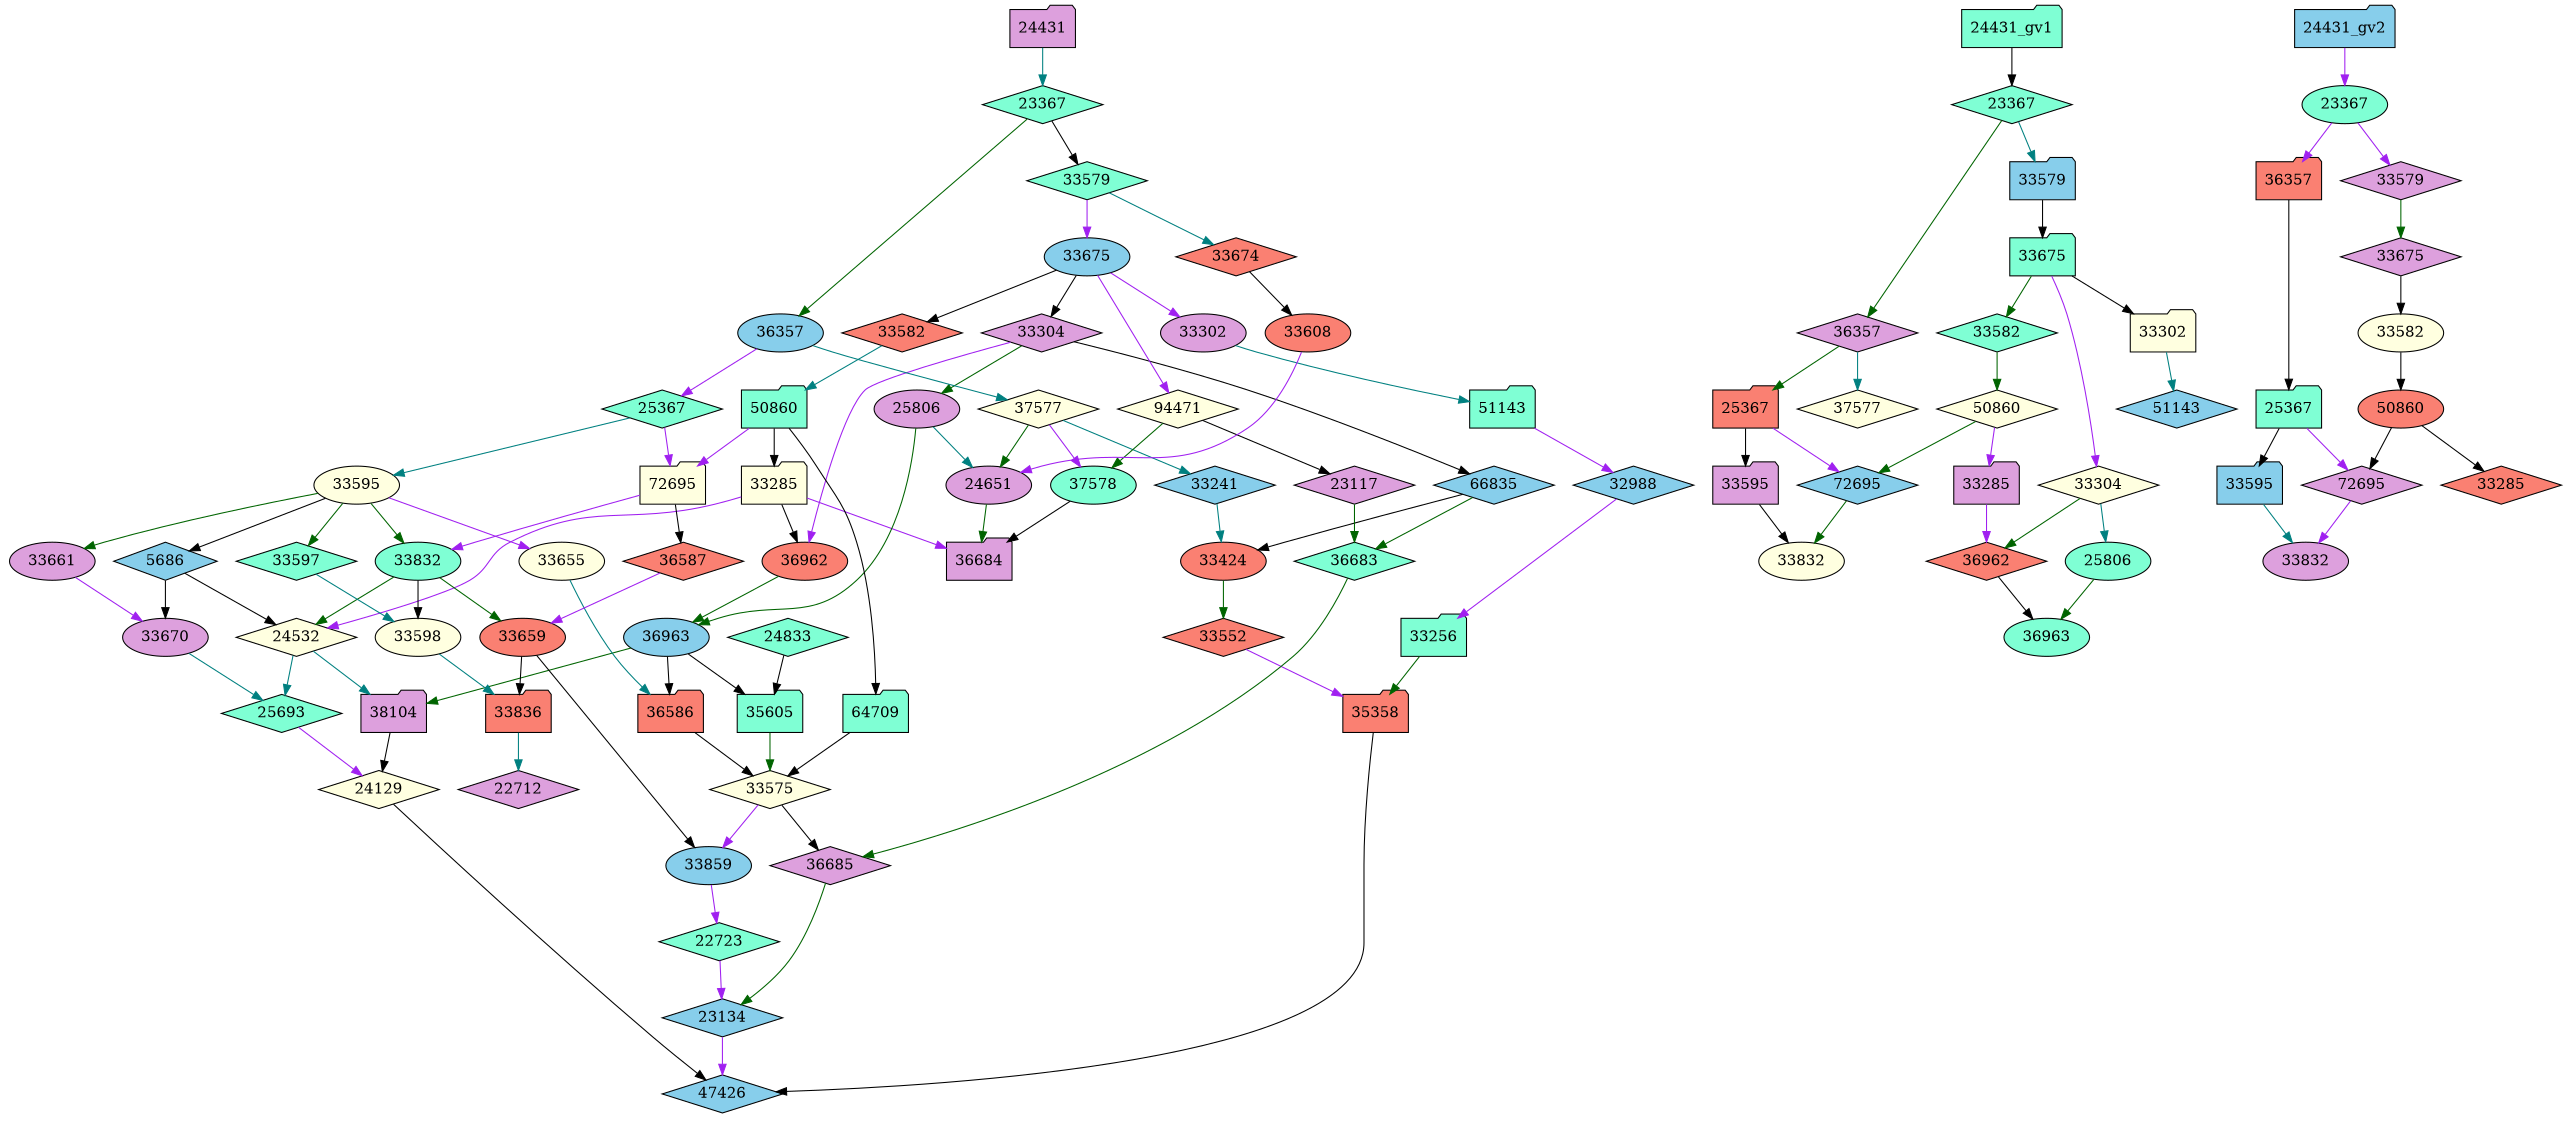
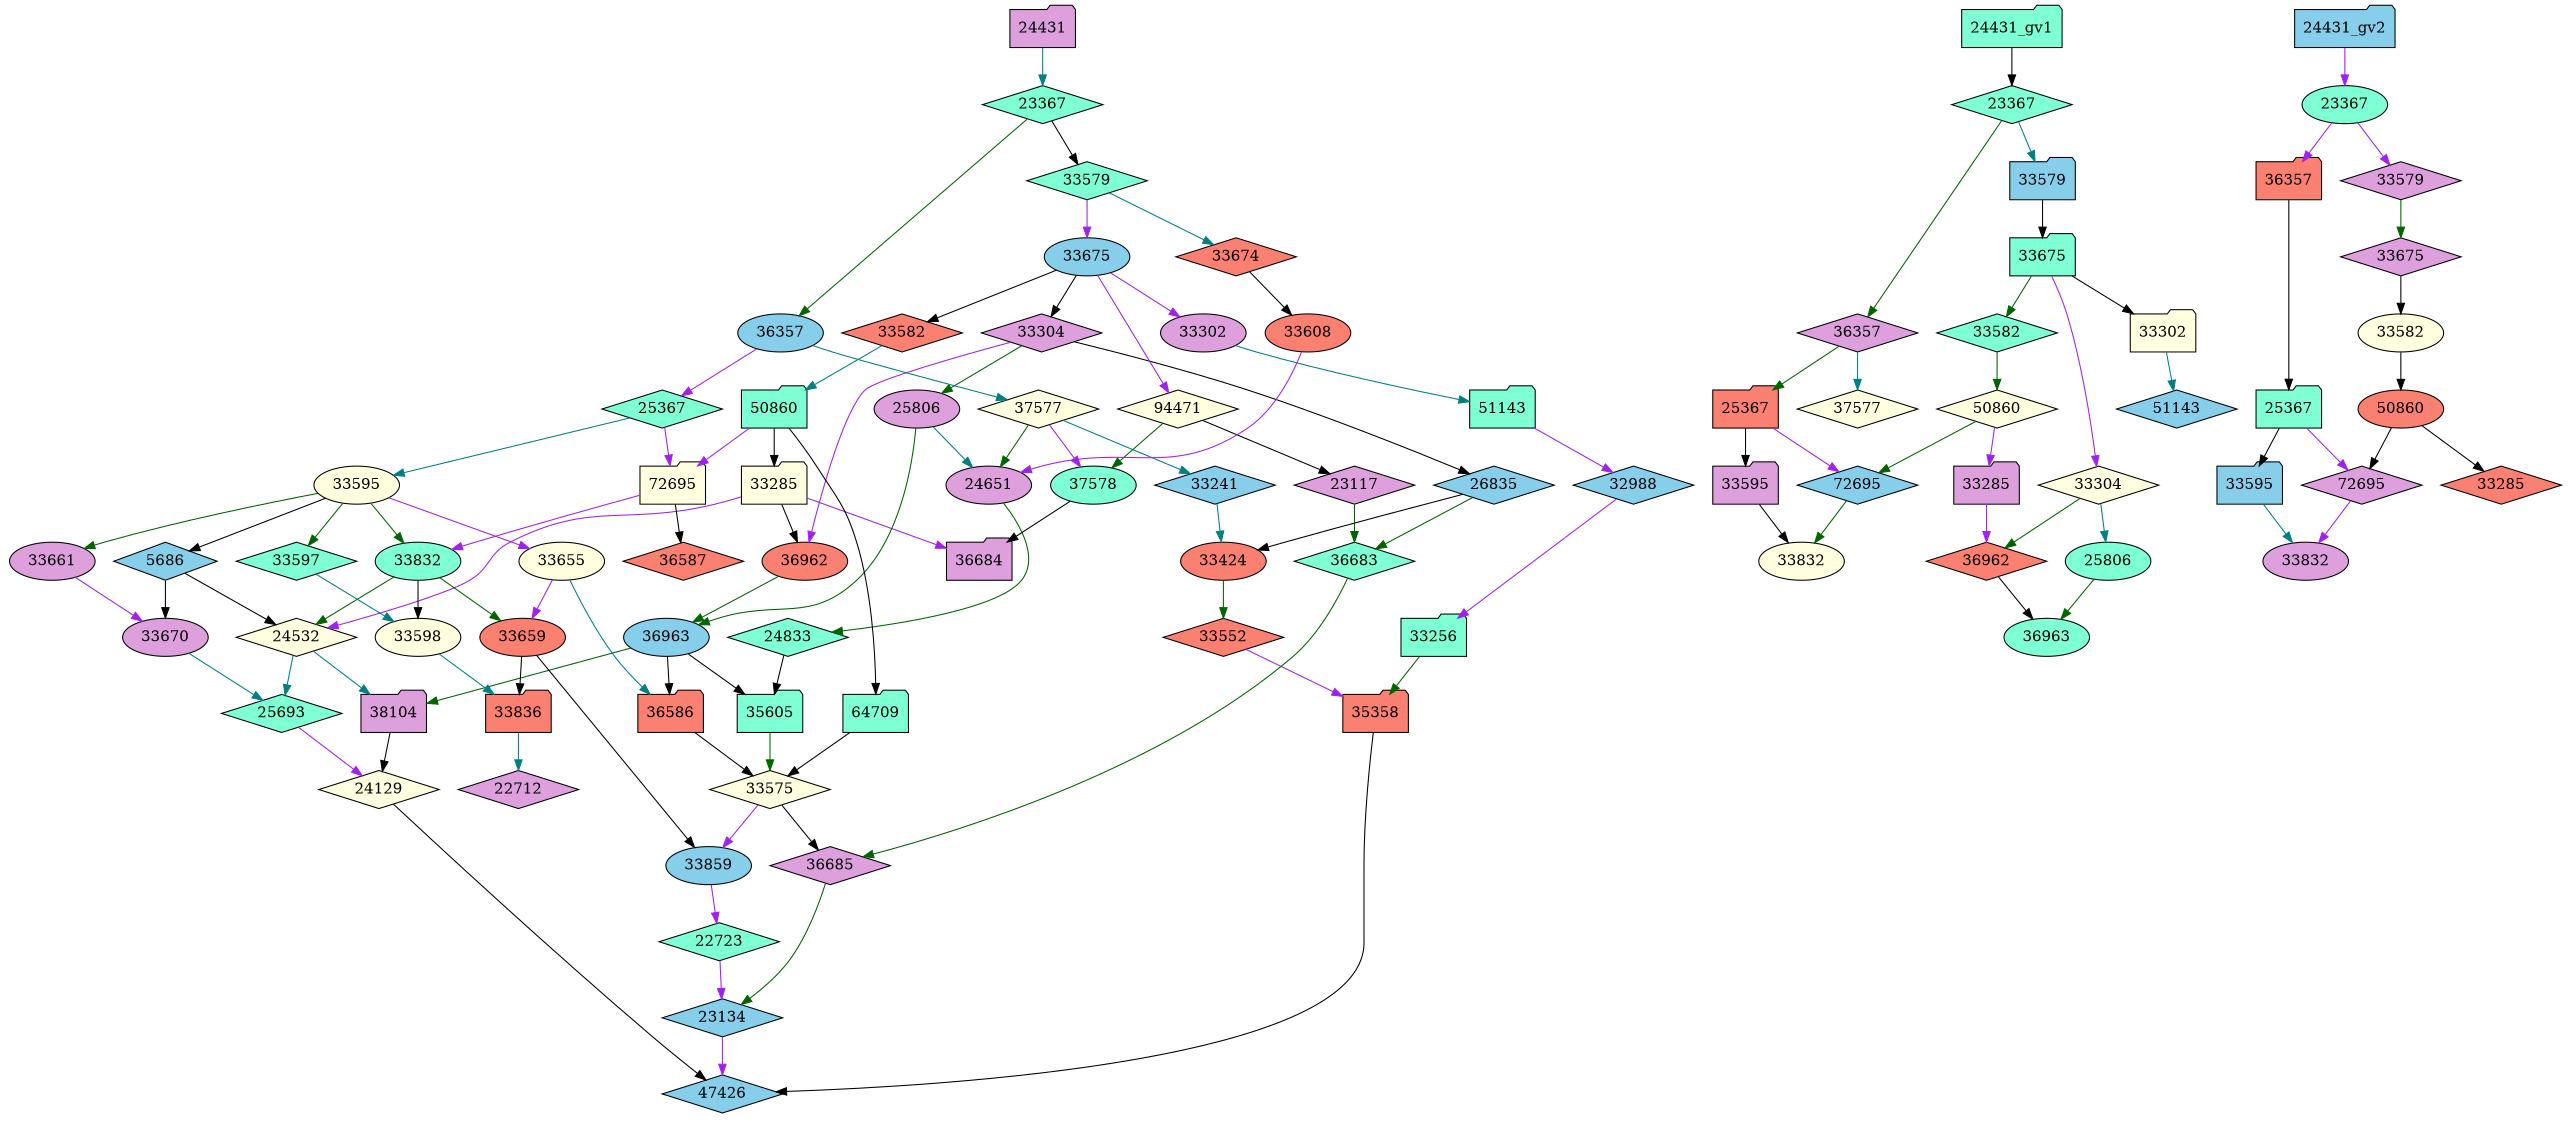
node "66835": label "66835" -> "26835"
edge "24651" -> "36684": now "24651" -> "24833"
edge "36587" -> "33659": now "33655" -> "33659"
